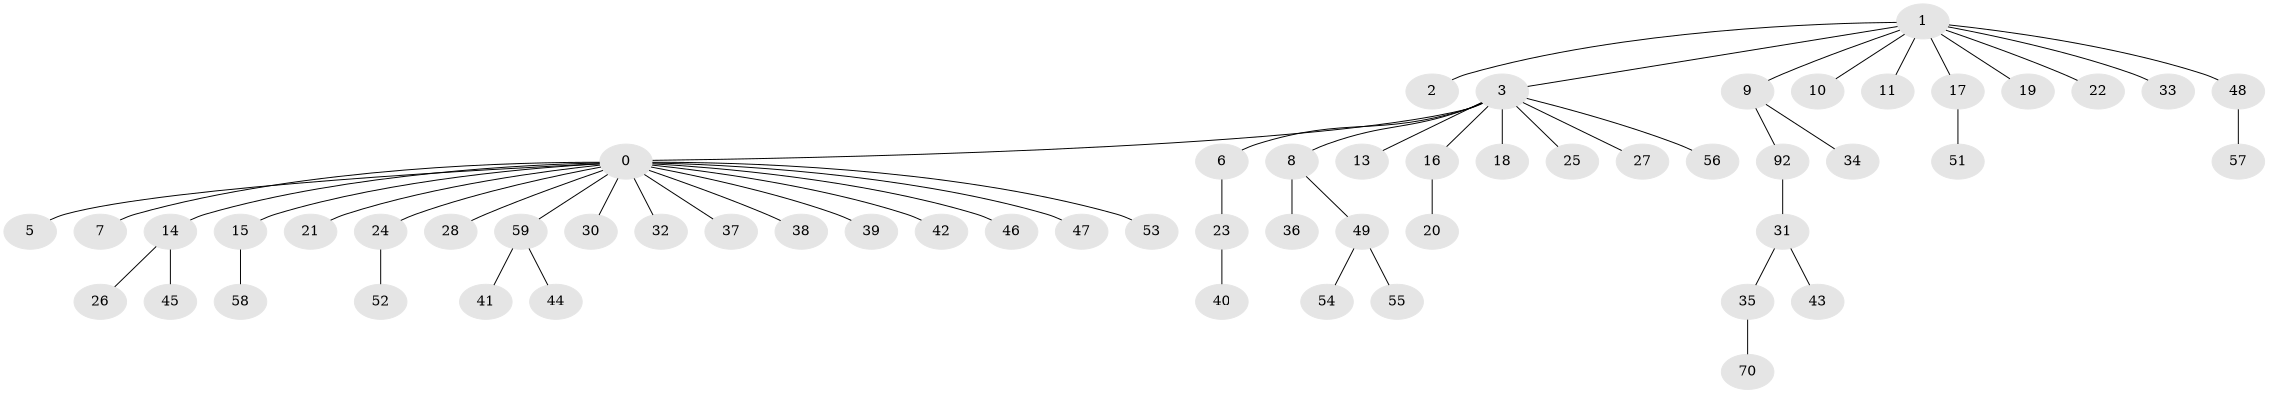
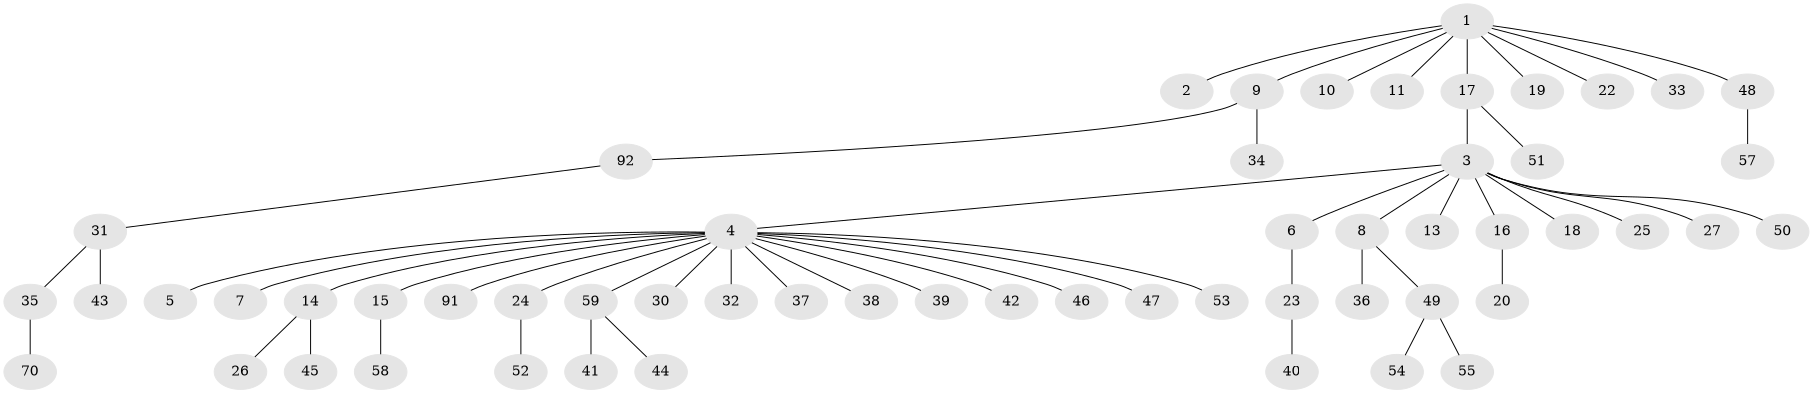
edge "1" -- "3": now "17" -- "3"
node "0": label "0" -> "4"
node "56": label "56" -> "50"
node "21": label "21" -> "91"
node "28": removed
